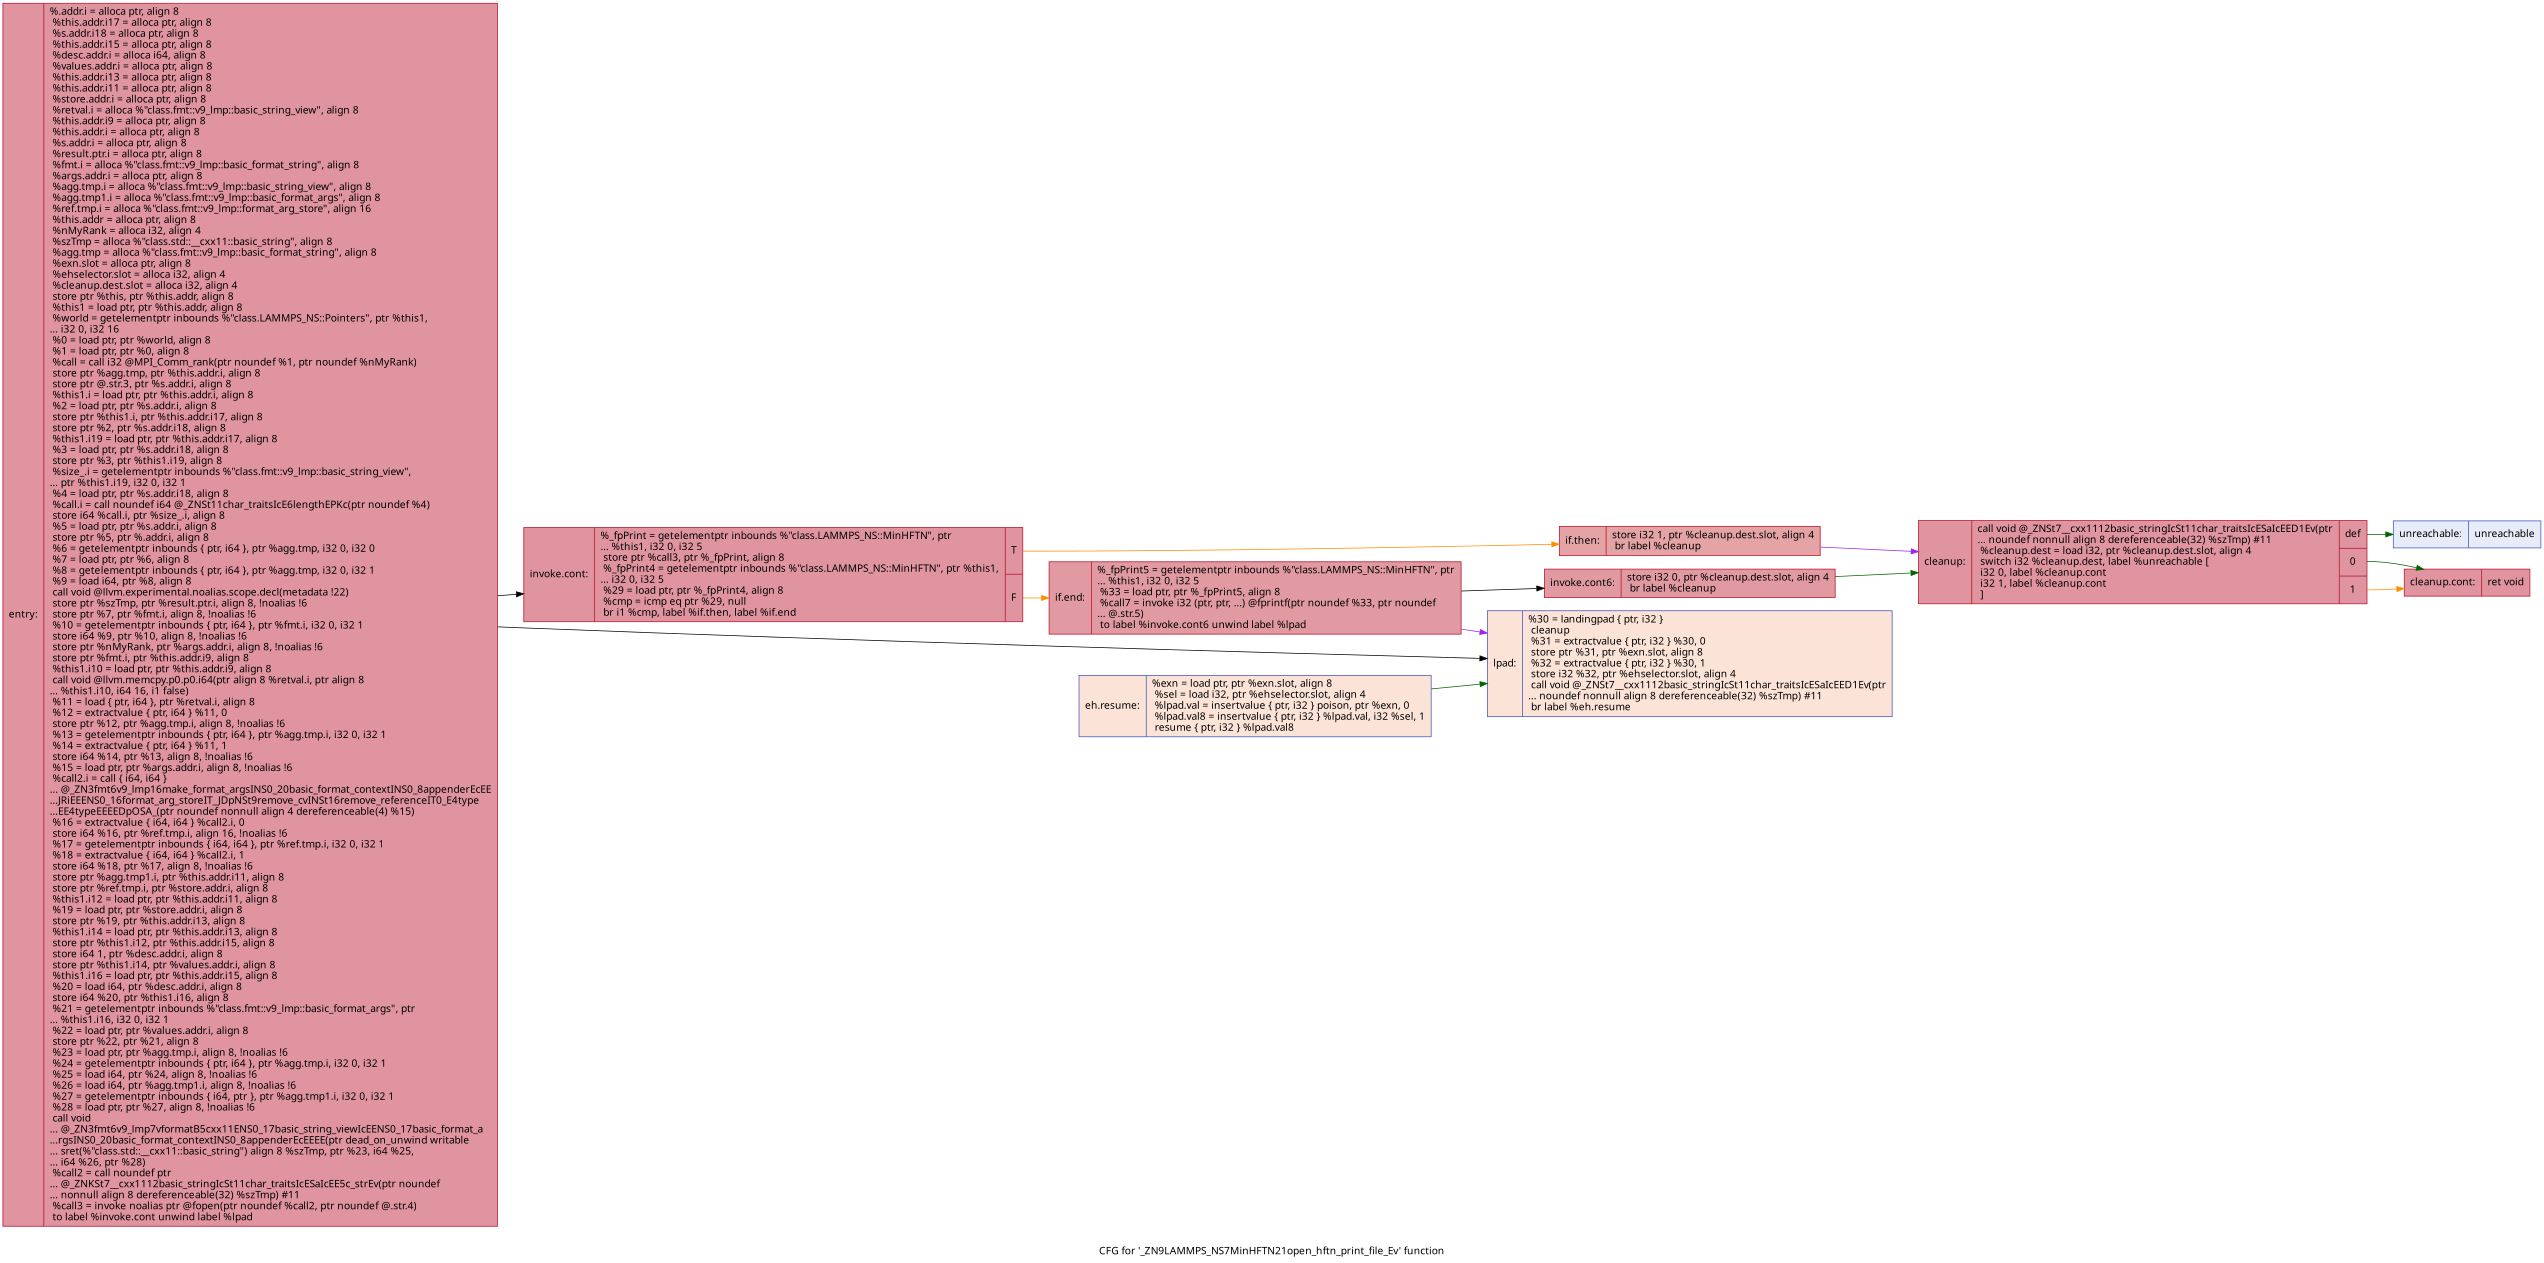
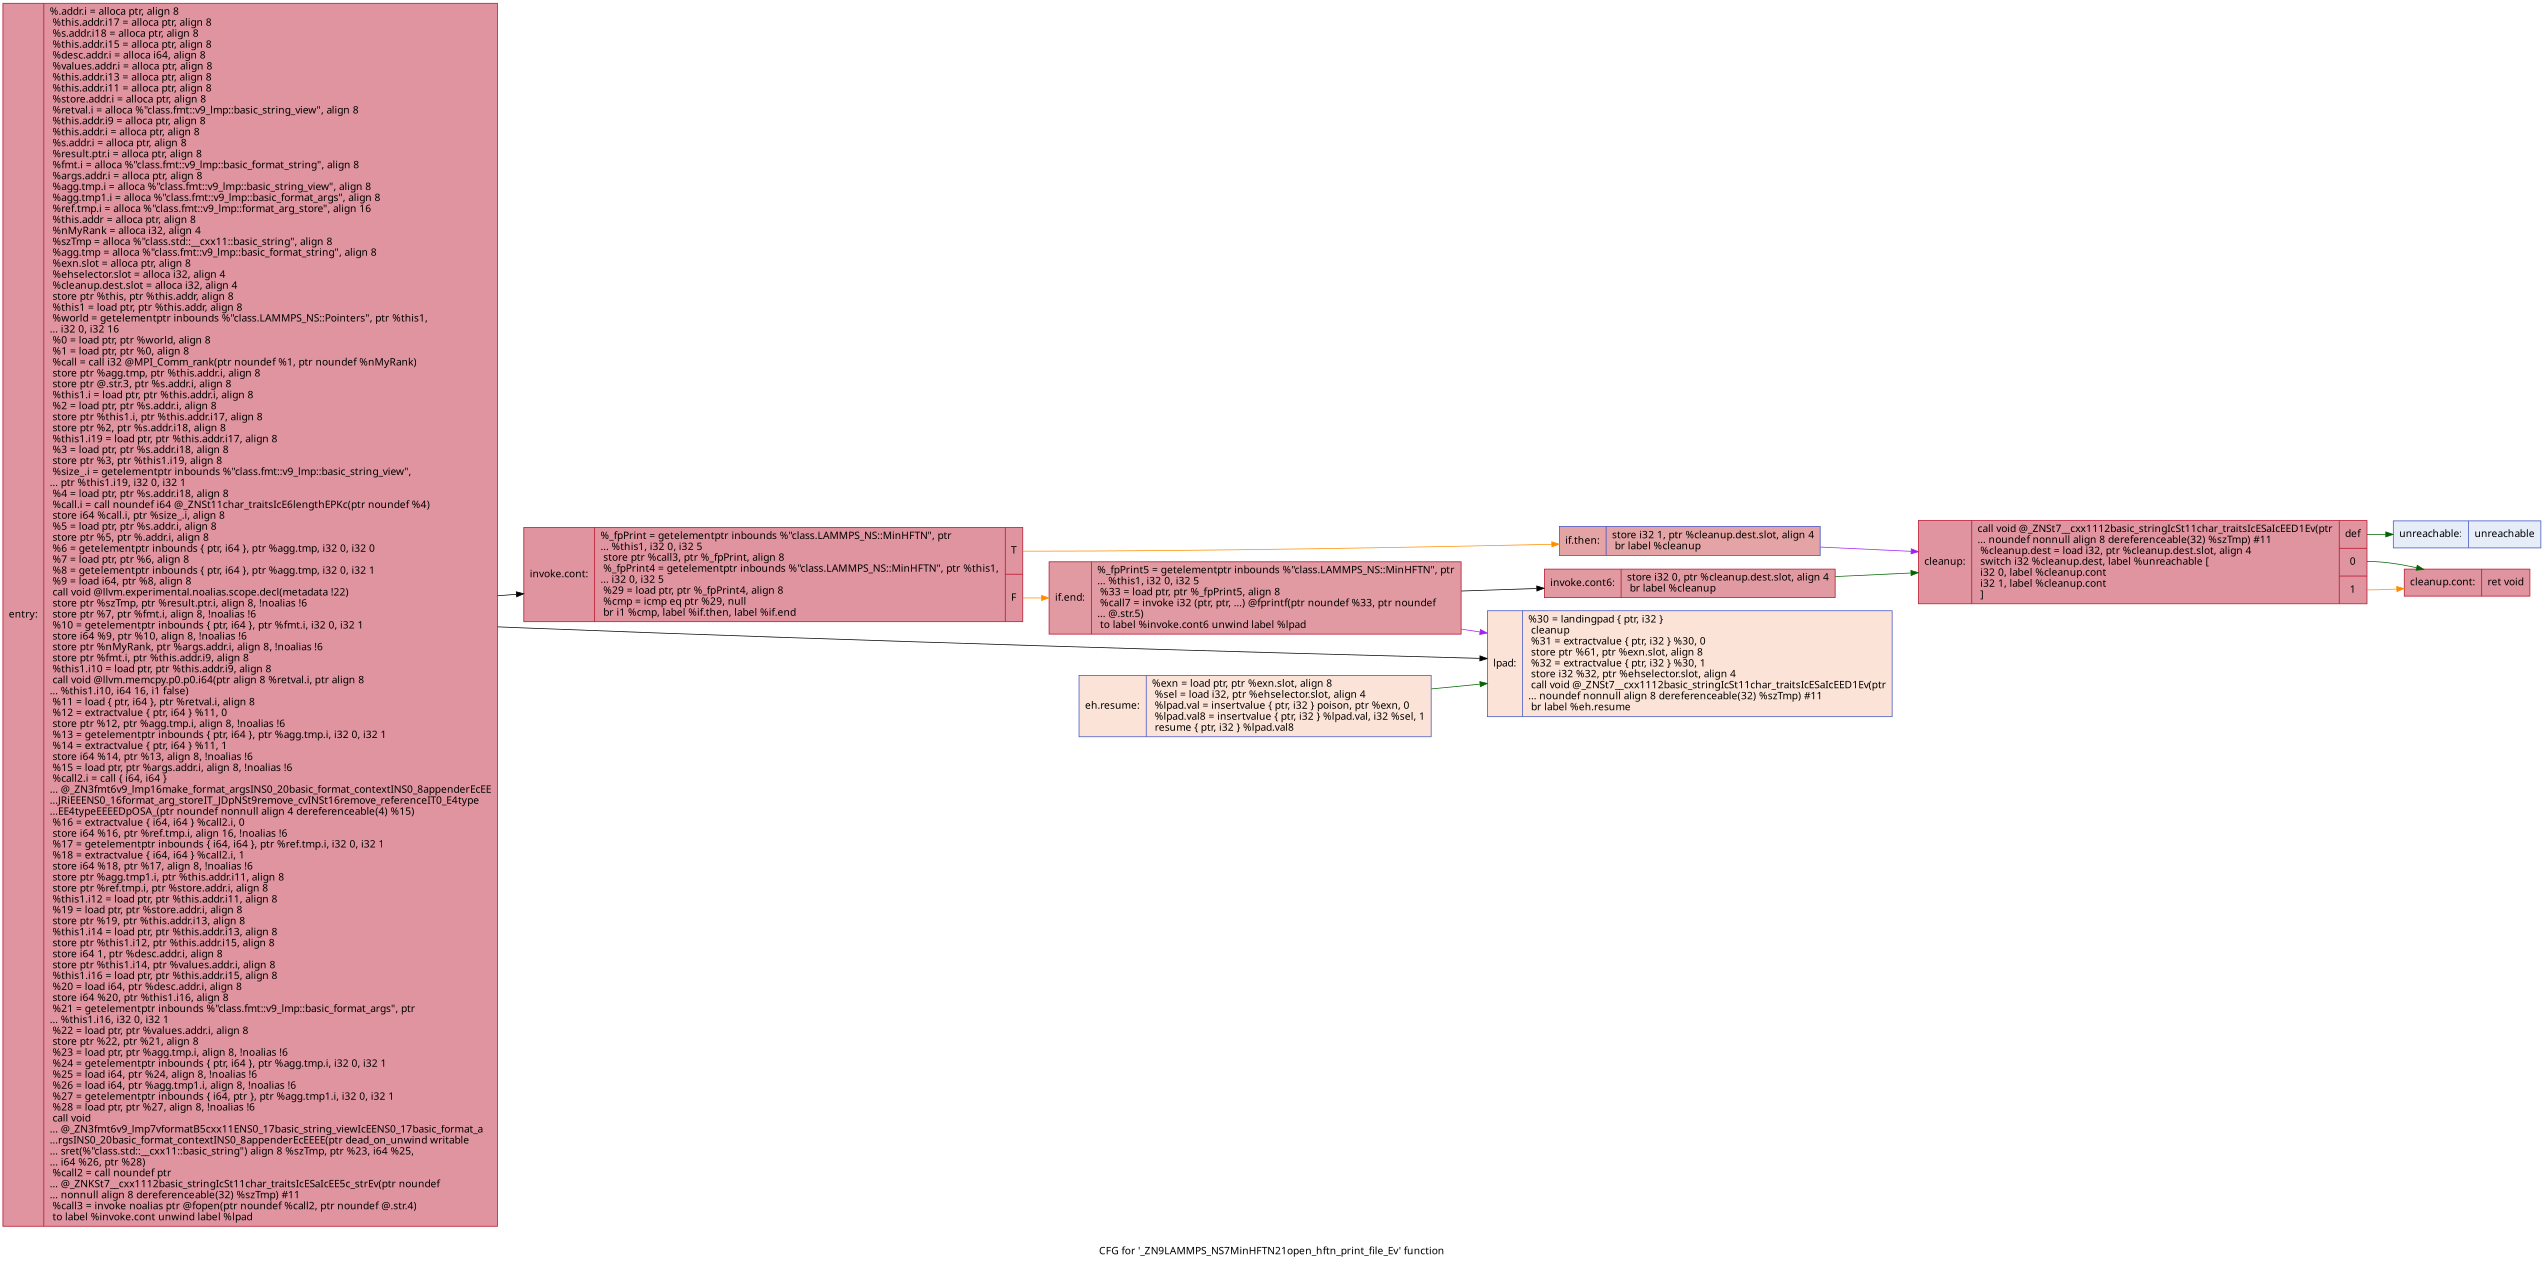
node "if.then:": color #b70d28ff -> #3d50c3ff
node "lpad:": text "store ptr %31, ptr %exn.slot, align 8" -> "store ptr %61, ptr %exn.slot, align 8"
